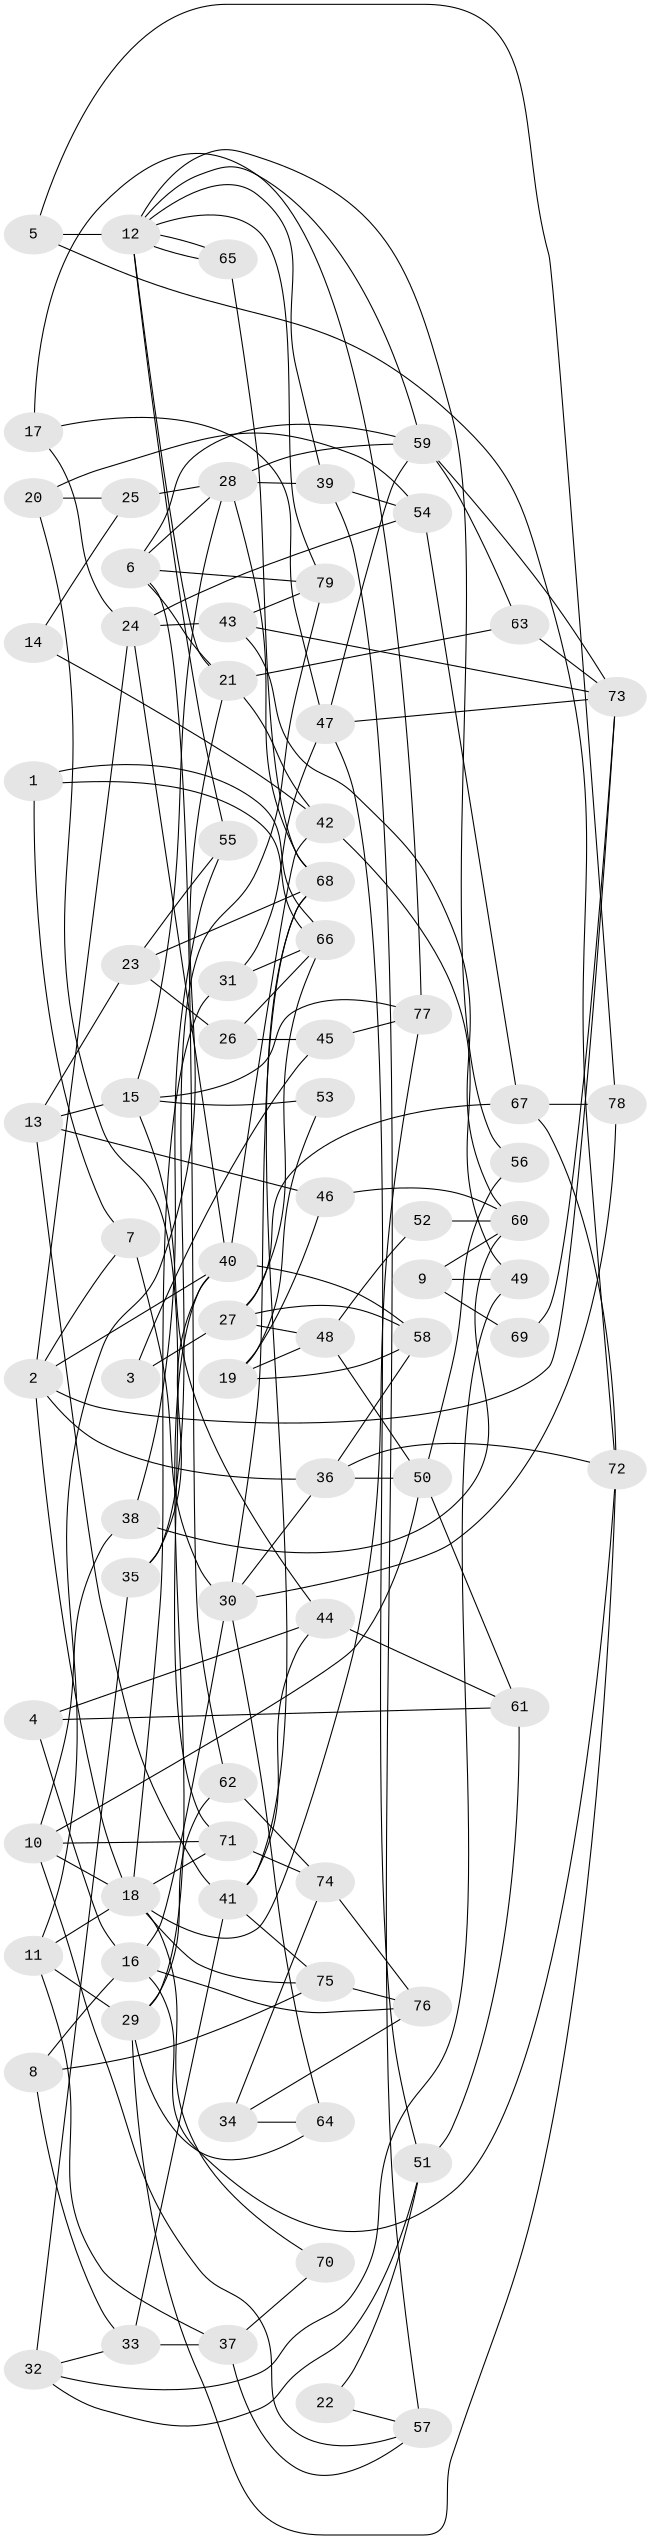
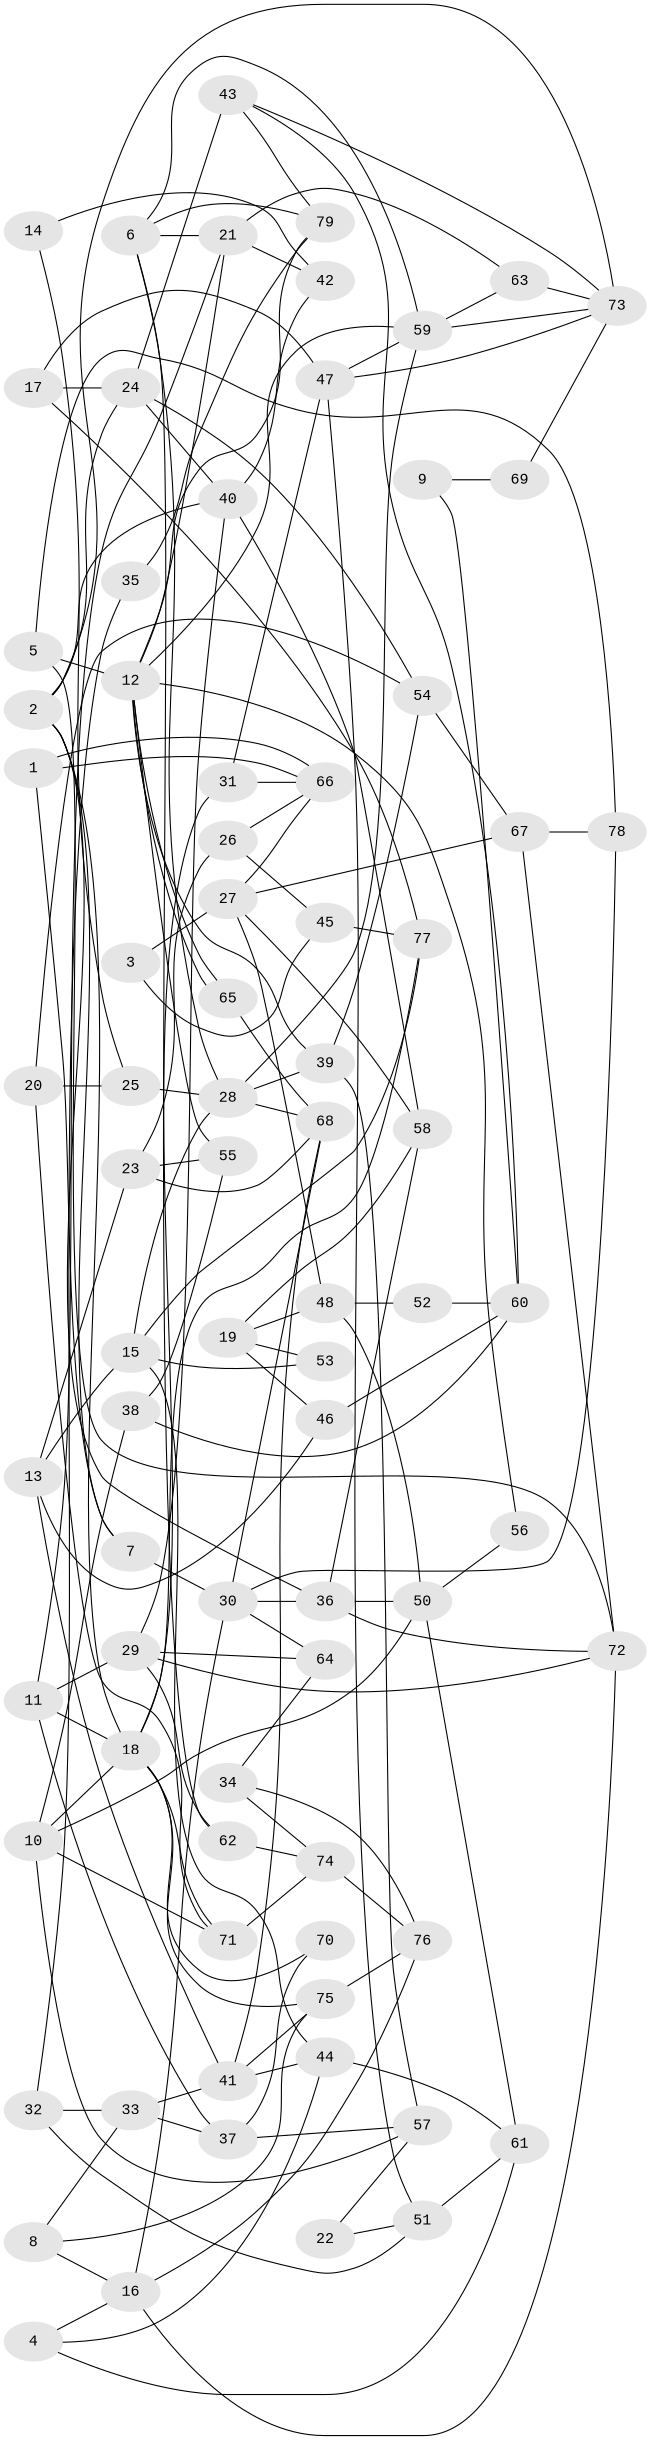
node "49": removed
edge "40" -- "35": removed
